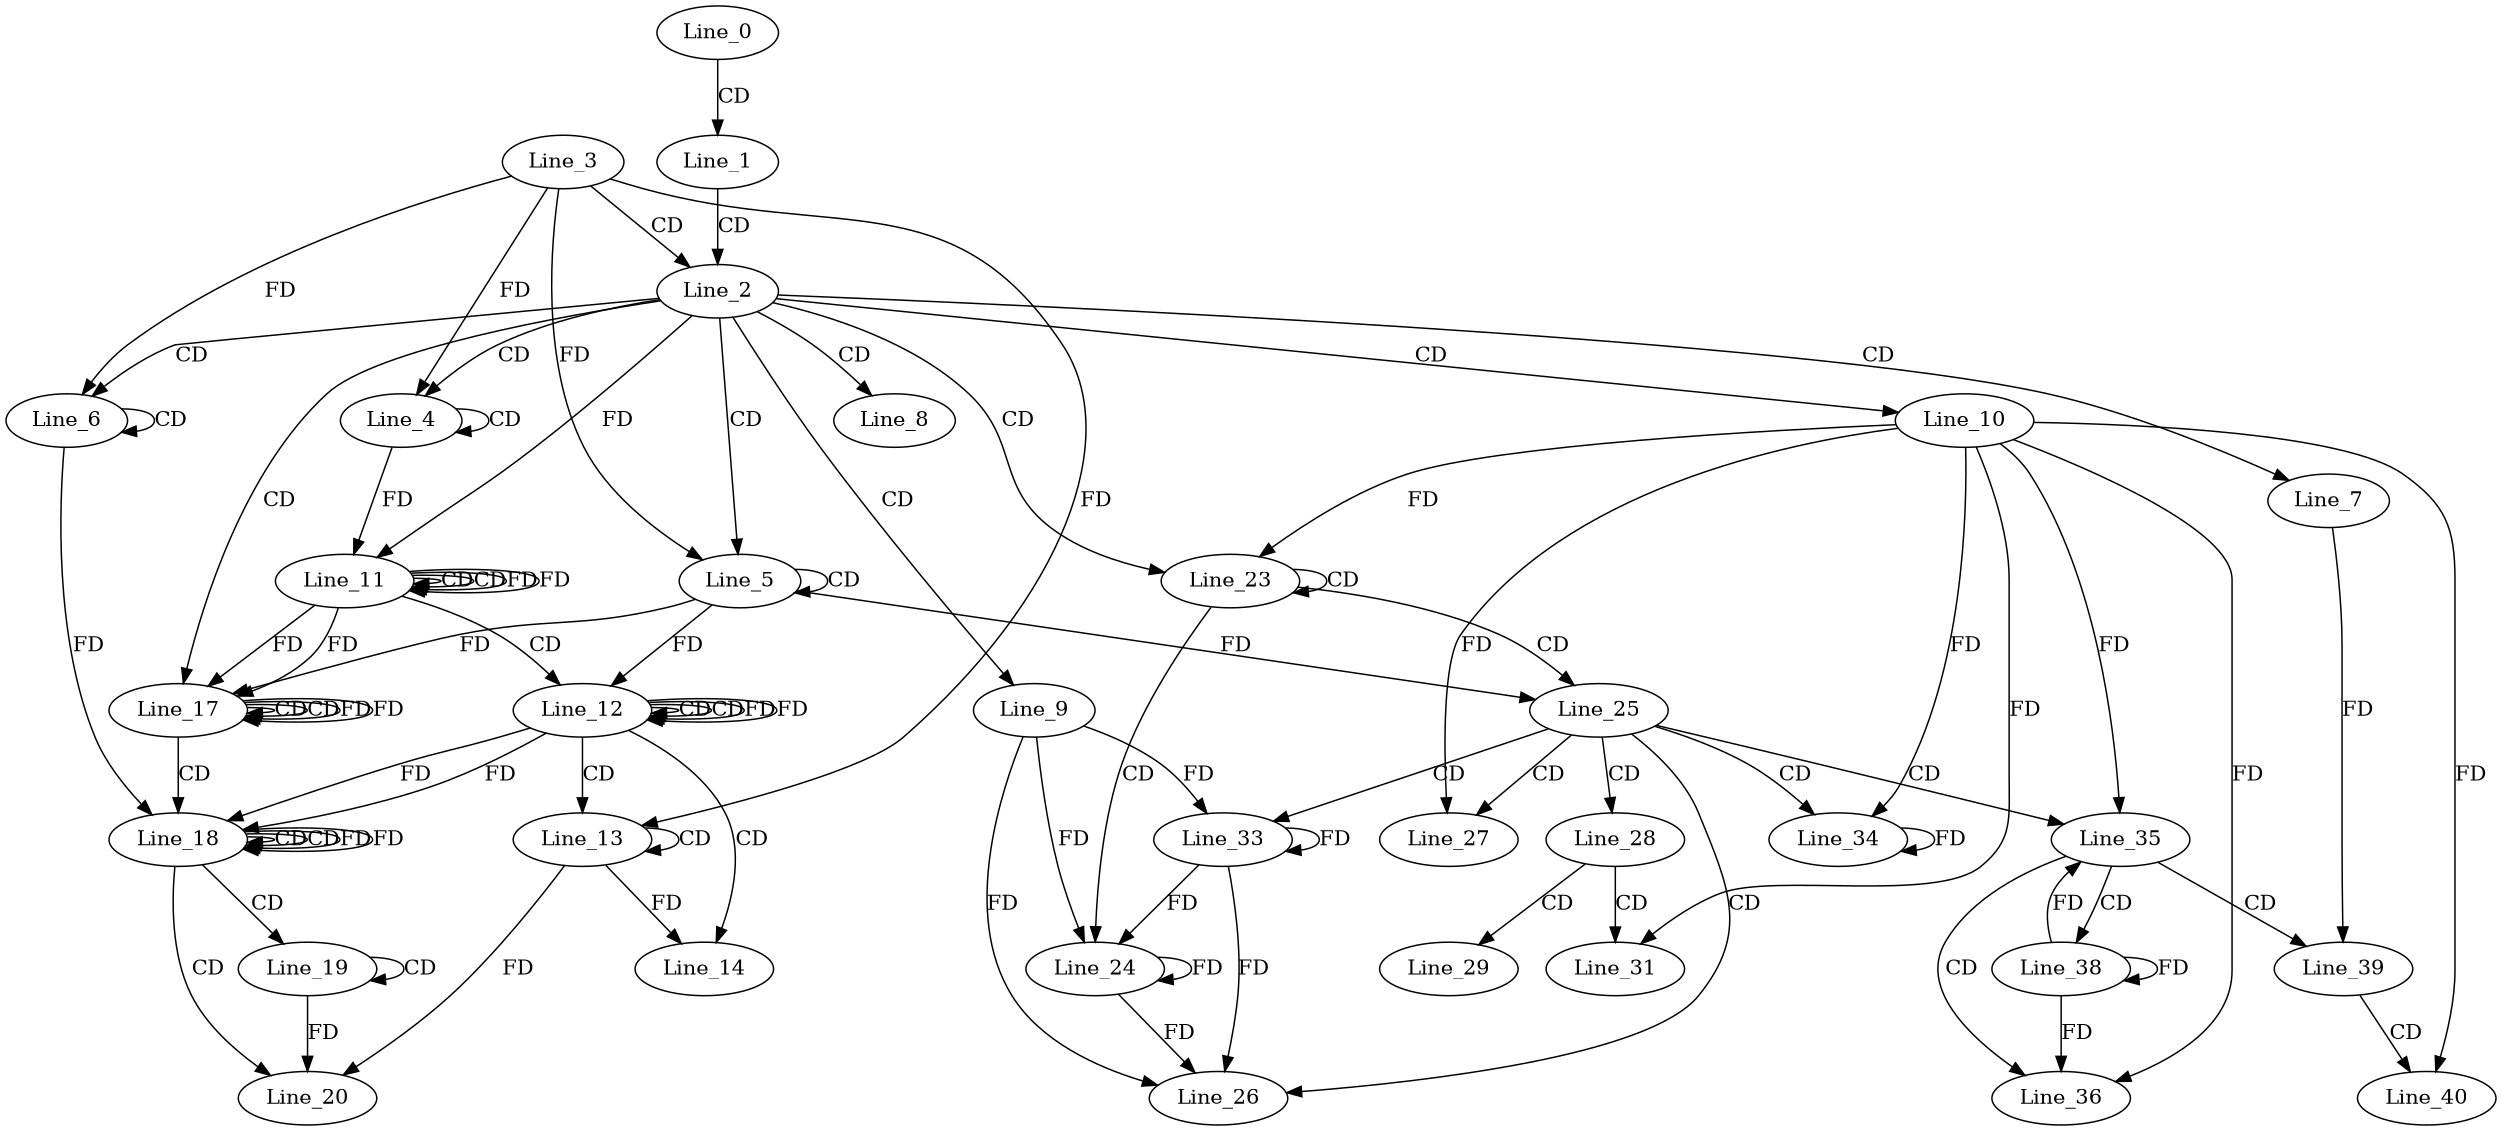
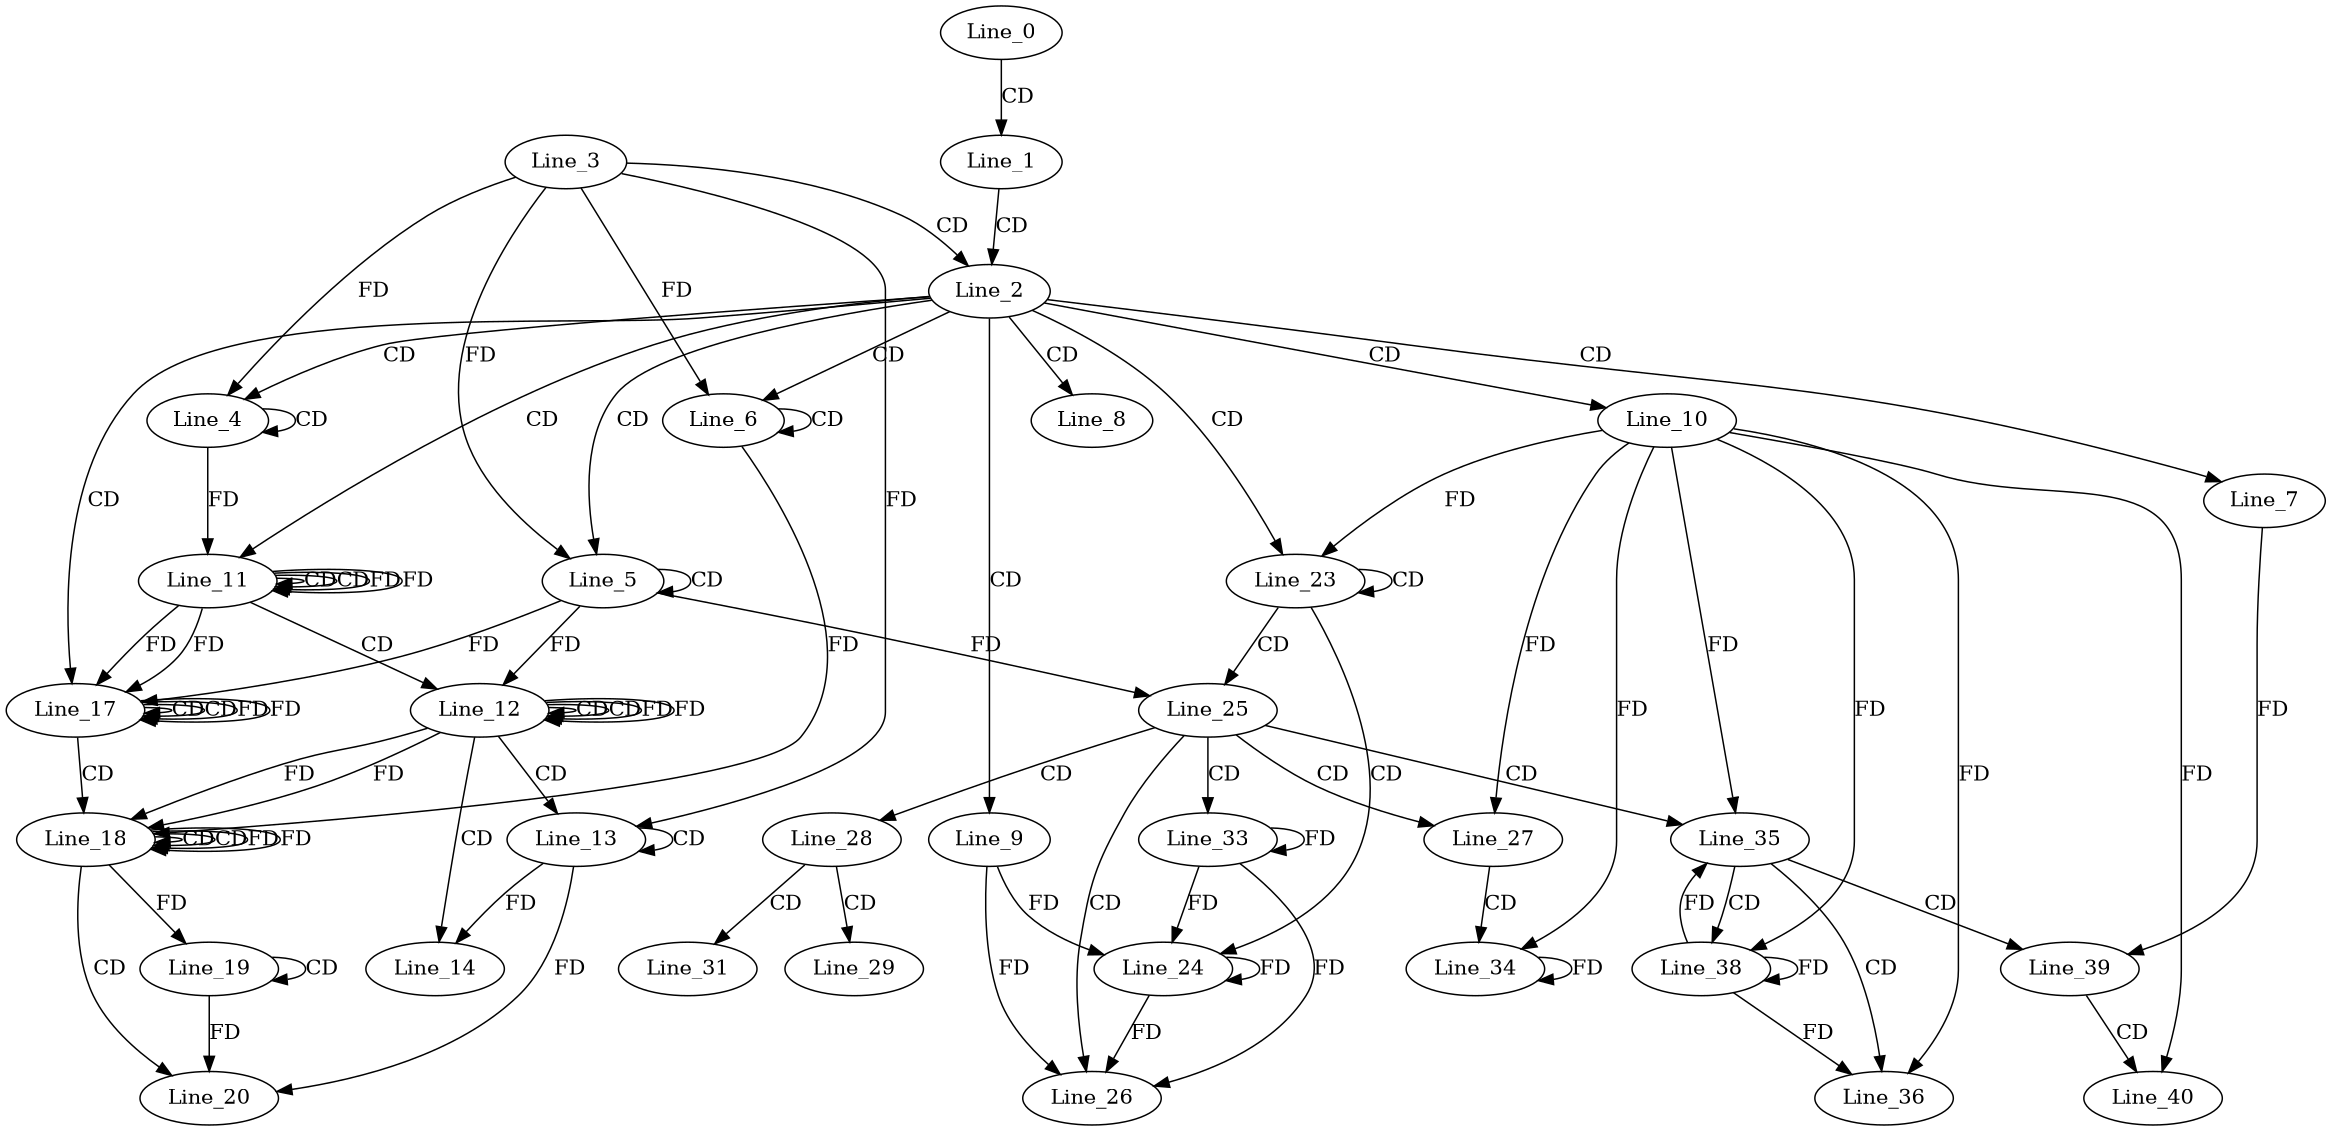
edge "Line_2" -> "Line_11": label "FD" -> "CD"
edge "Line_9" -> "Line_33": removed, label "FD"
edge "Line_25" -> "Line_34": now "Line_27" -> "Line_34"
edge "Line_10" -> "Line_31": now "Line_10" -> "Line_38"
edge "Line_18" -> "Line_19": label "CD" -> "FD"
